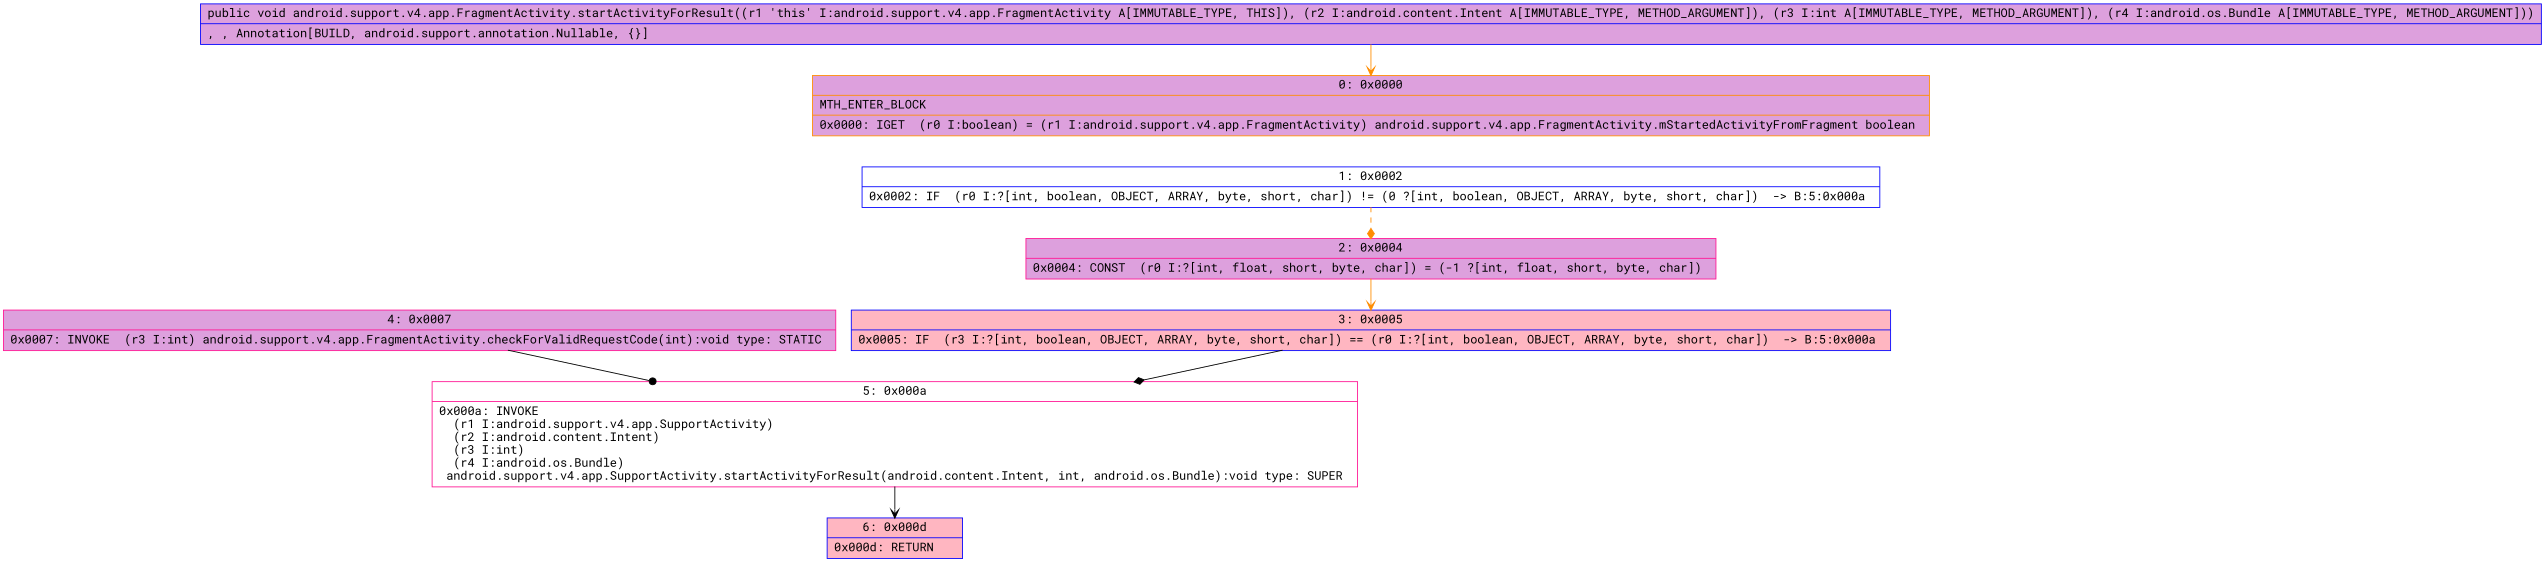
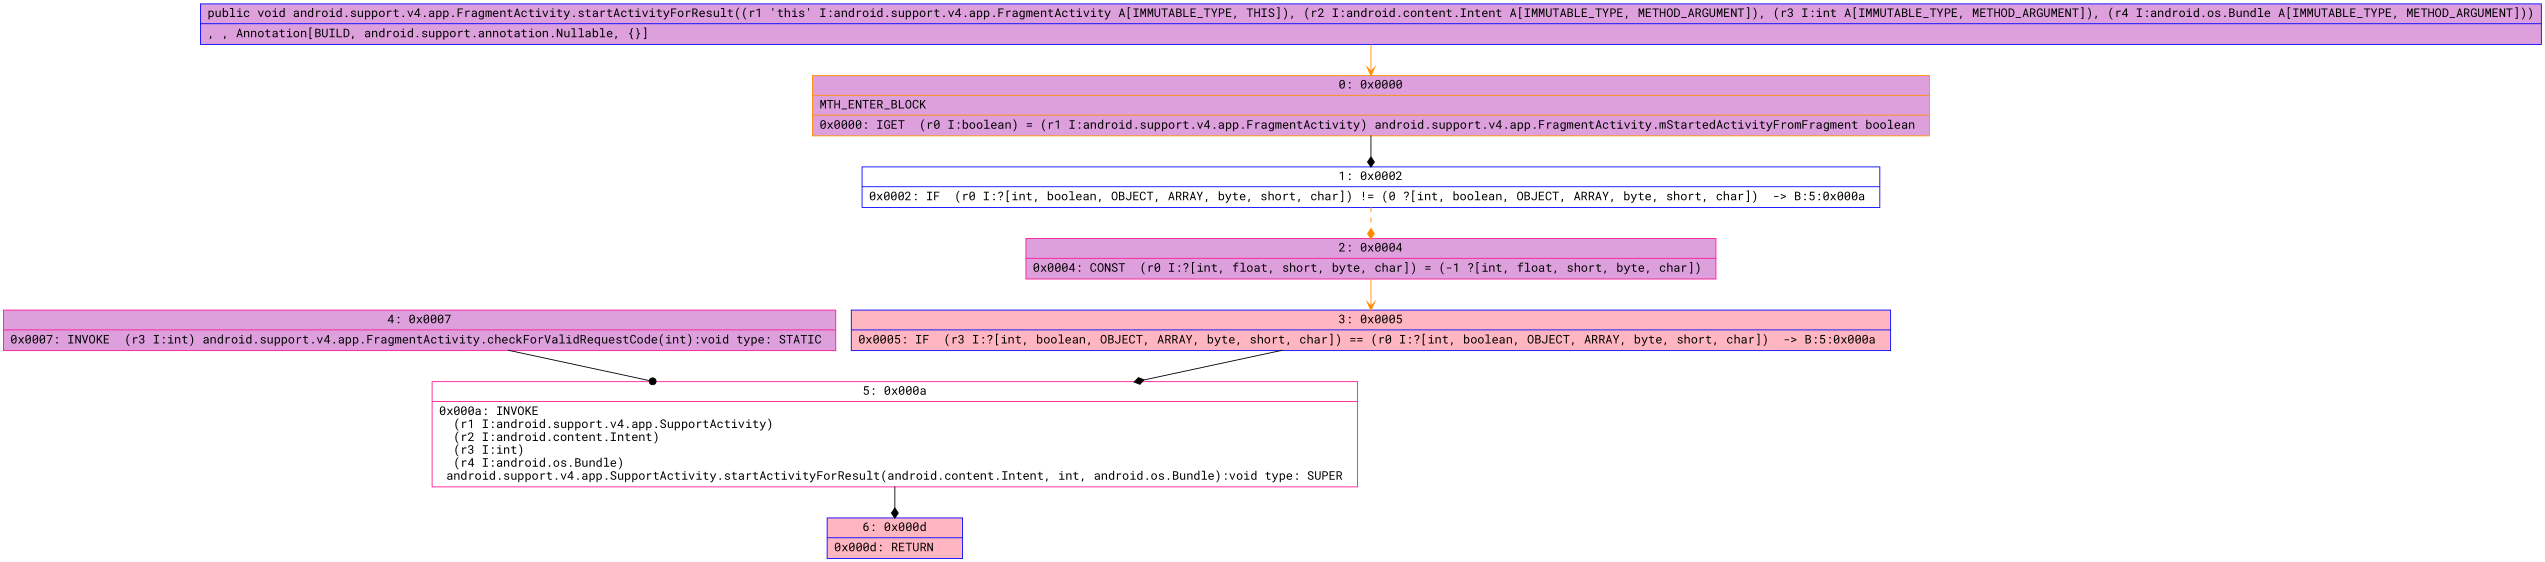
edge "0: 0x0000" -> "1: 0x0002": added
edge "5: 0x000a" -> "6: 0x000d": arrowhead vee -> diamond
